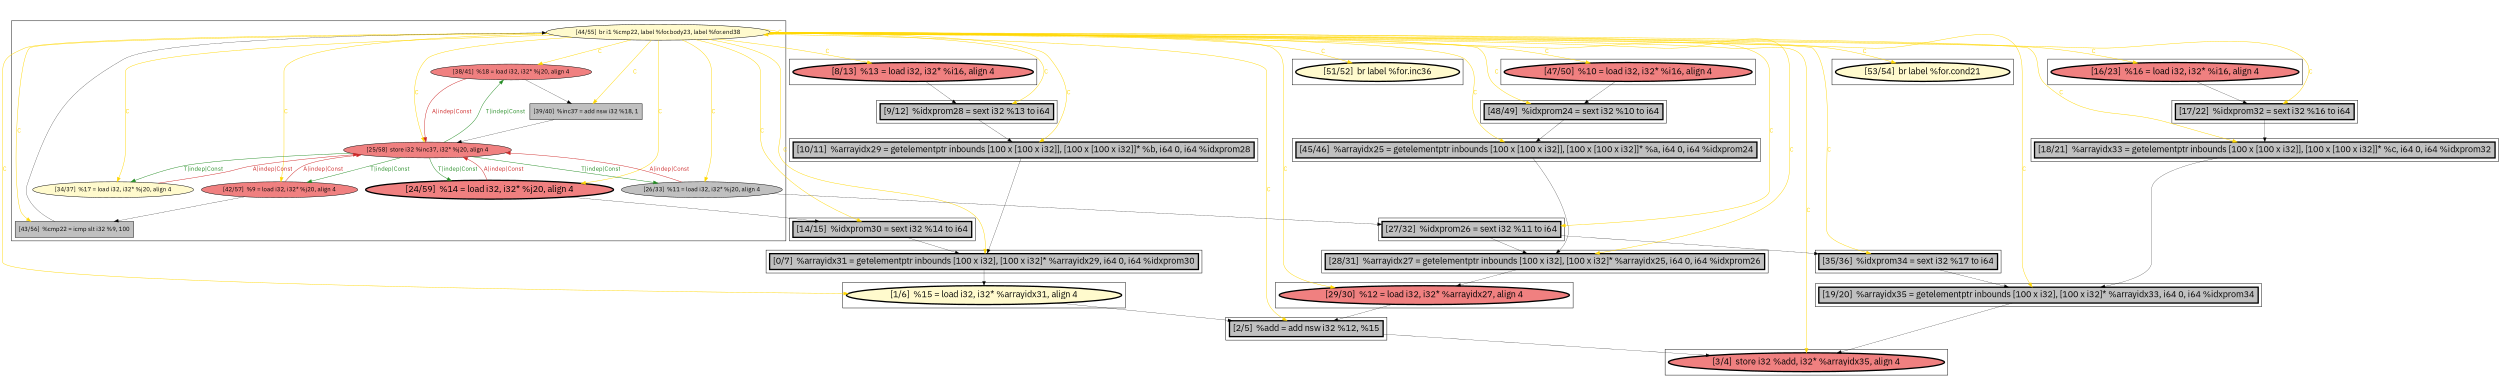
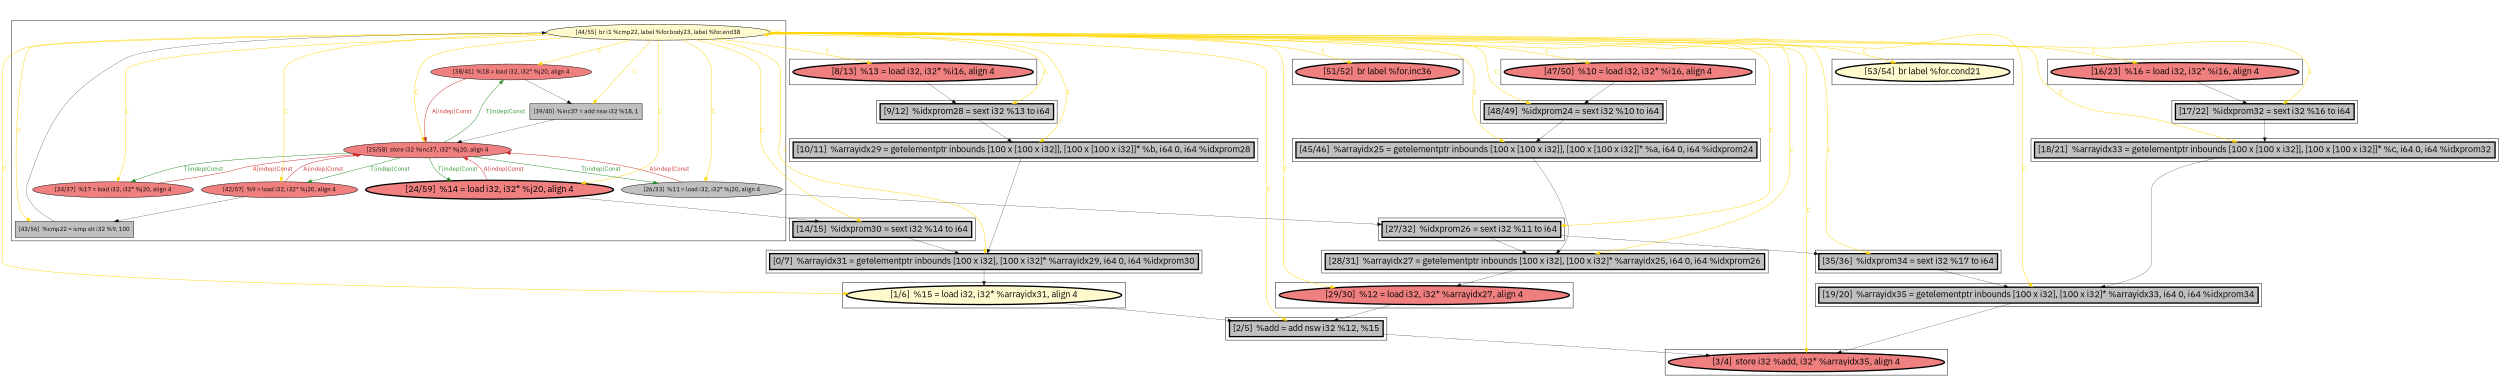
node "[51/52]  br label %for.inc36": fillcolor lemonchiffon -> lightcoral
node "[34/37]  %17 = load i32, i32* %j20, align 4": fillcolor lemonchiffon -> lightcoral
